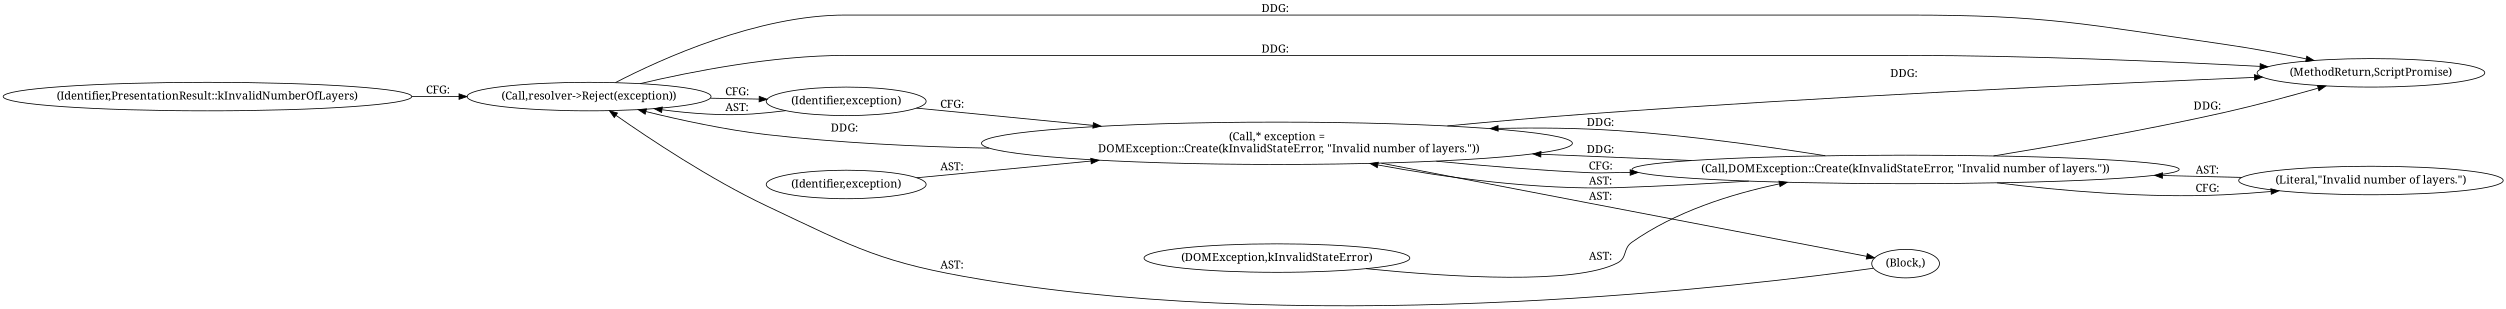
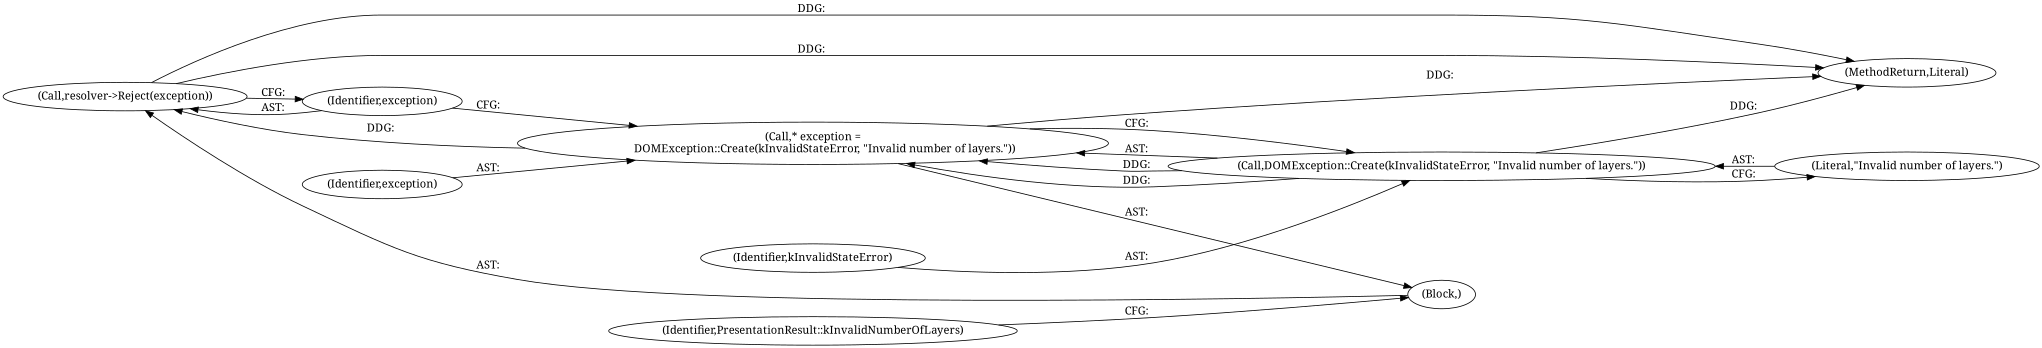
node "(MethodReturn,ScriptPromise)": label "(MethodReturn,ScriptPromise)" -> "(MethodReturn,Literal)"
edge "(Identifier,PresentationResult::kInvalidNumberOfLayers)" -> "(Call,resolver->Reject(exception))": now "(Identifier,PresentationResult::kInvalidNumberOfLayers)" -> "(Block,)"
node "(DOMException,kInvalidStateError)": label "(DOMException,kInvalidStateError)" -> "(Identifier,kInvalidStateError)"
